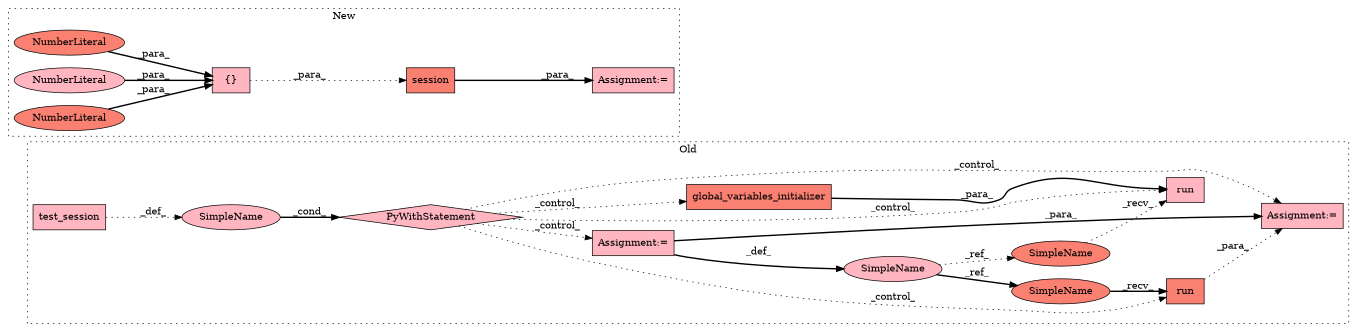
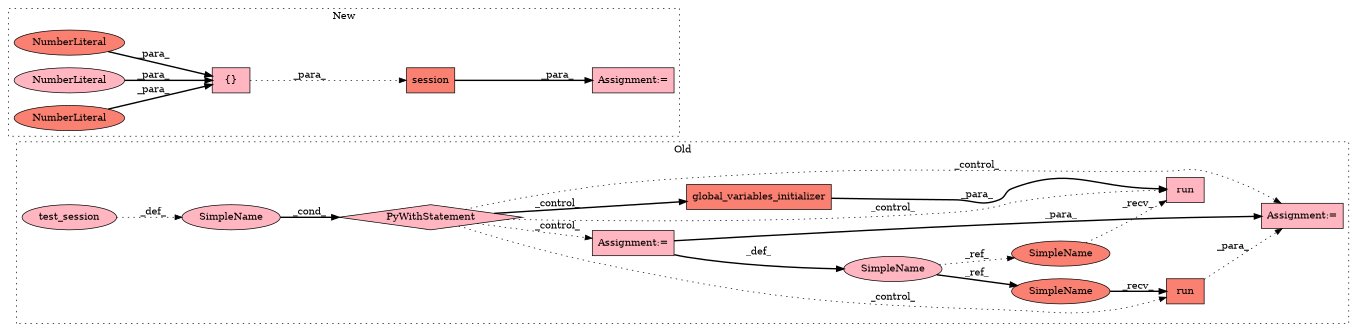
edge "PyWithStatement" -> "global_variables_initializer": style dotted -> bold
node "test_session": shape box -> ellipse
